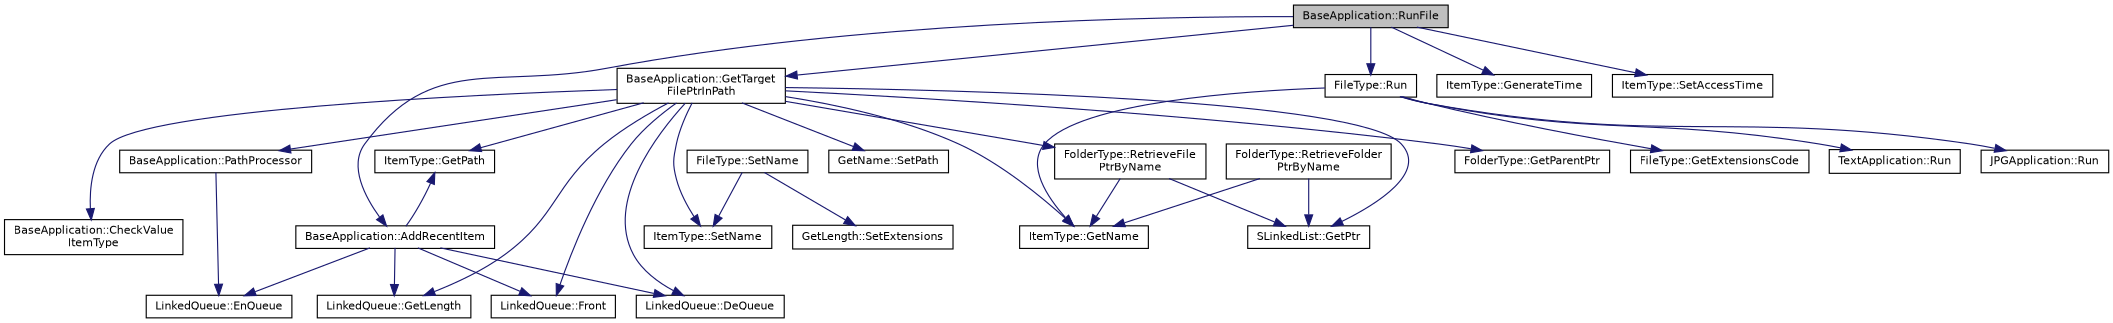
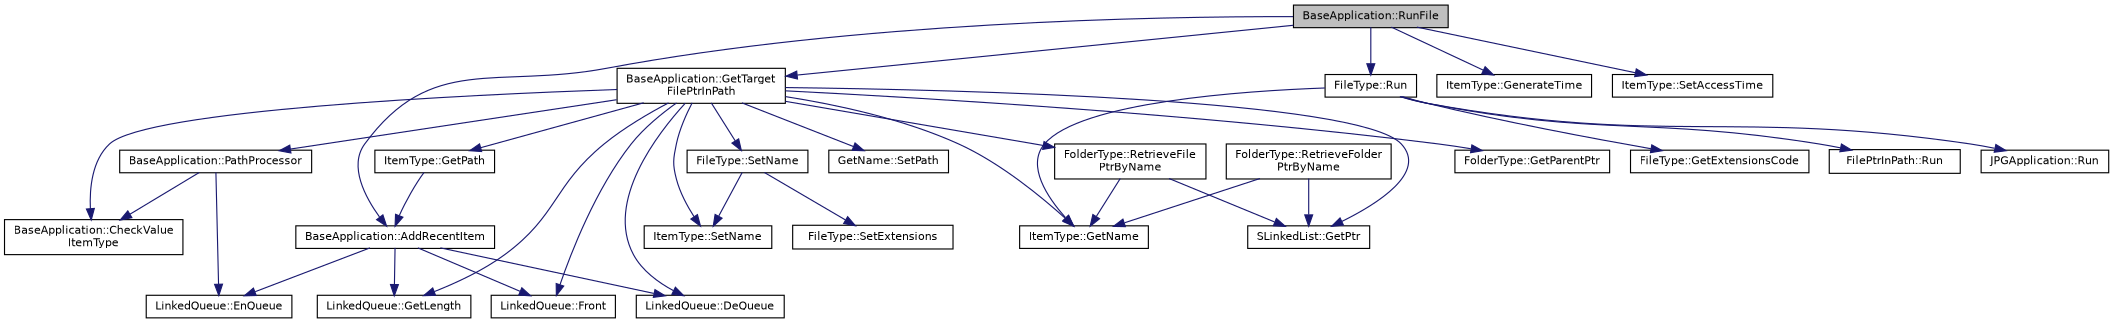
edge "BaseApplication::GetTarget FilePtrInPath" -> "FileType::SetName": added
node "TextApplication::Run": label "TextApplication::Run" -> "FilePtrInPath::Run"
edge "BaseApplication::PathProcessor" -> "BaseApplication::CheckValue ItemType": added
edge "BaseApplication::AddRecentItem" -> "ItemType::GetPath": reversed
node "GetLength::SetExtensions": label "GetLength::SetExtensions" -> "FileType::SetExtensions"
